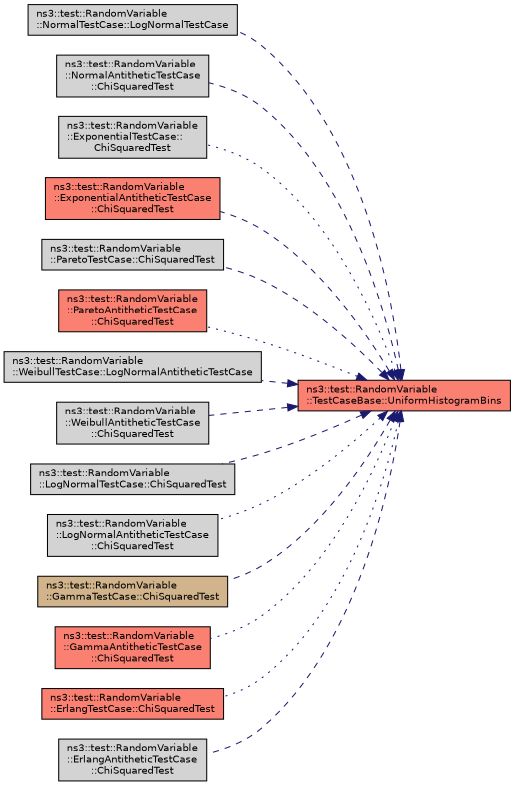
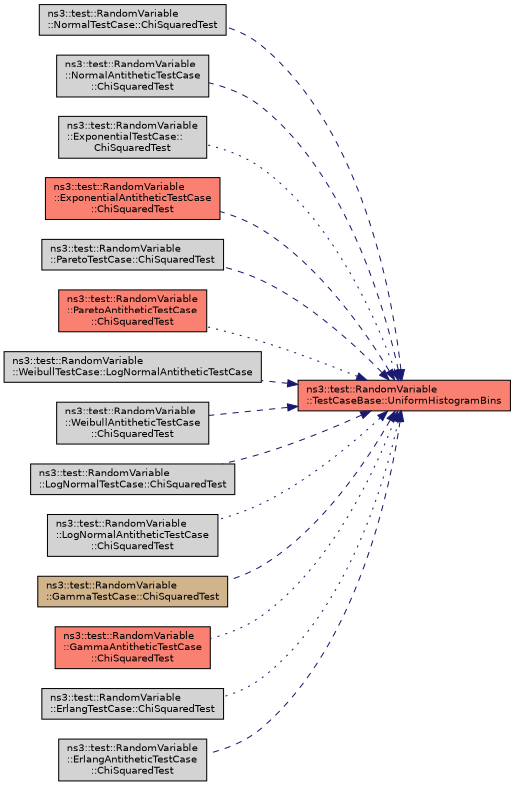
node "ns3::test::RandomVariable ::NormalTestCase::LogNormalTestCase": label "ns3::test::RandomVariable ::NormalTestCase::LogNormalTestCase" -> "ns3::test::RandomVariable ::NormalTestCase::ChiSquaredTest"
node "ns3::test::RandomVariable ::ErlangTestCase::ChiSquaredTest": fillcolor salmon -> lightgrey
